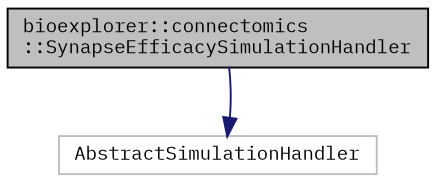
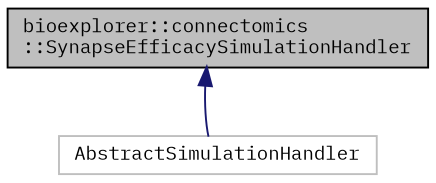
edge "bioexplorer::connectomics ::SynapseEfficacySimulationHandler" -> "AbstractSimulationHandler": reversed
